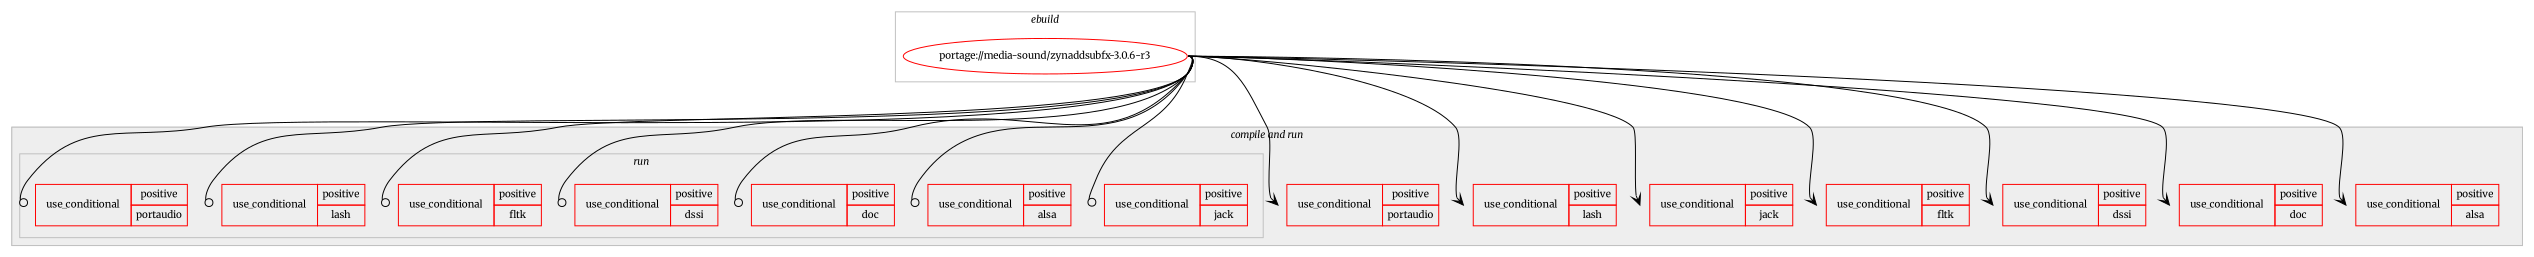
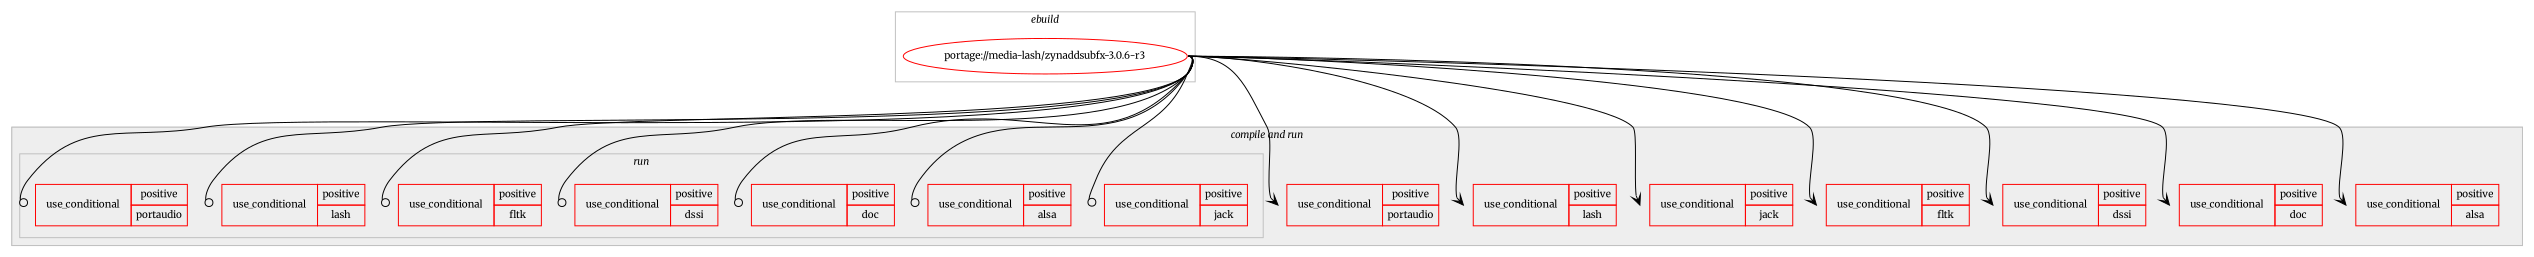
node "portage://media-sound/zynaddsubfx-3.0.6-r3": label "portage://media-sound/zynaddsubfx-3.0.6-r3" -> "portage://media-lash/zynaddsubfx-3.0.6-r3"
